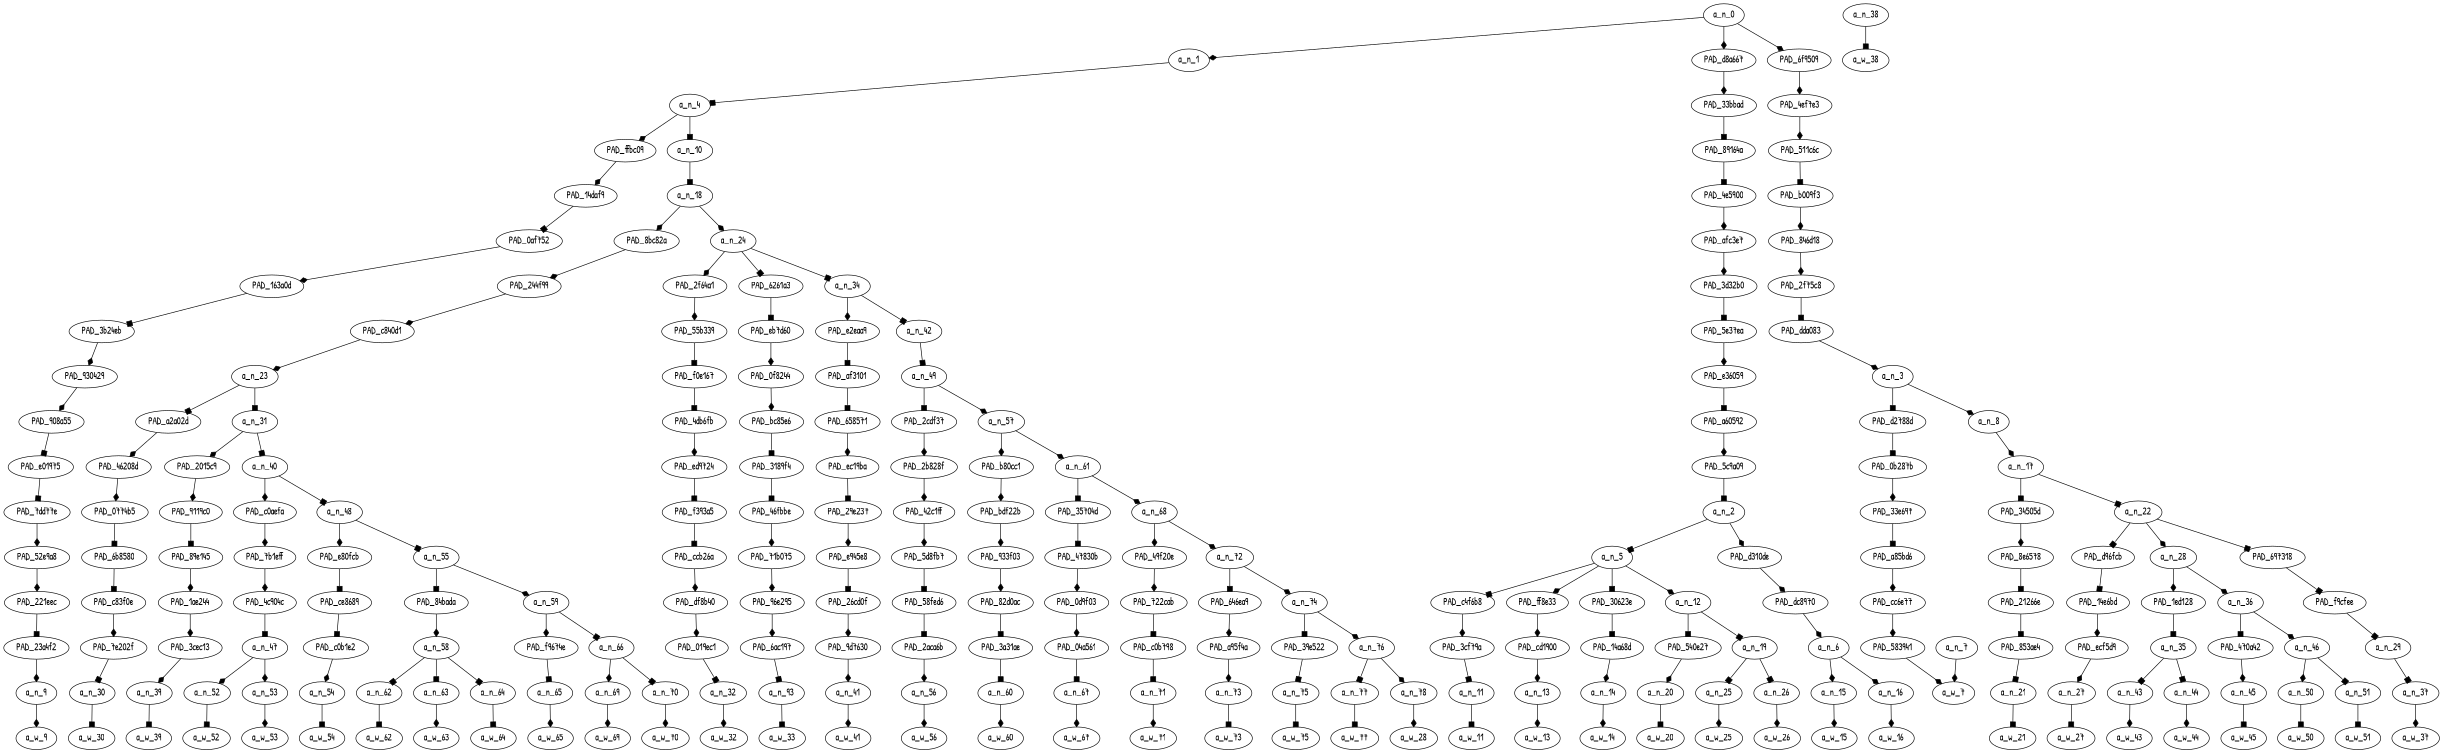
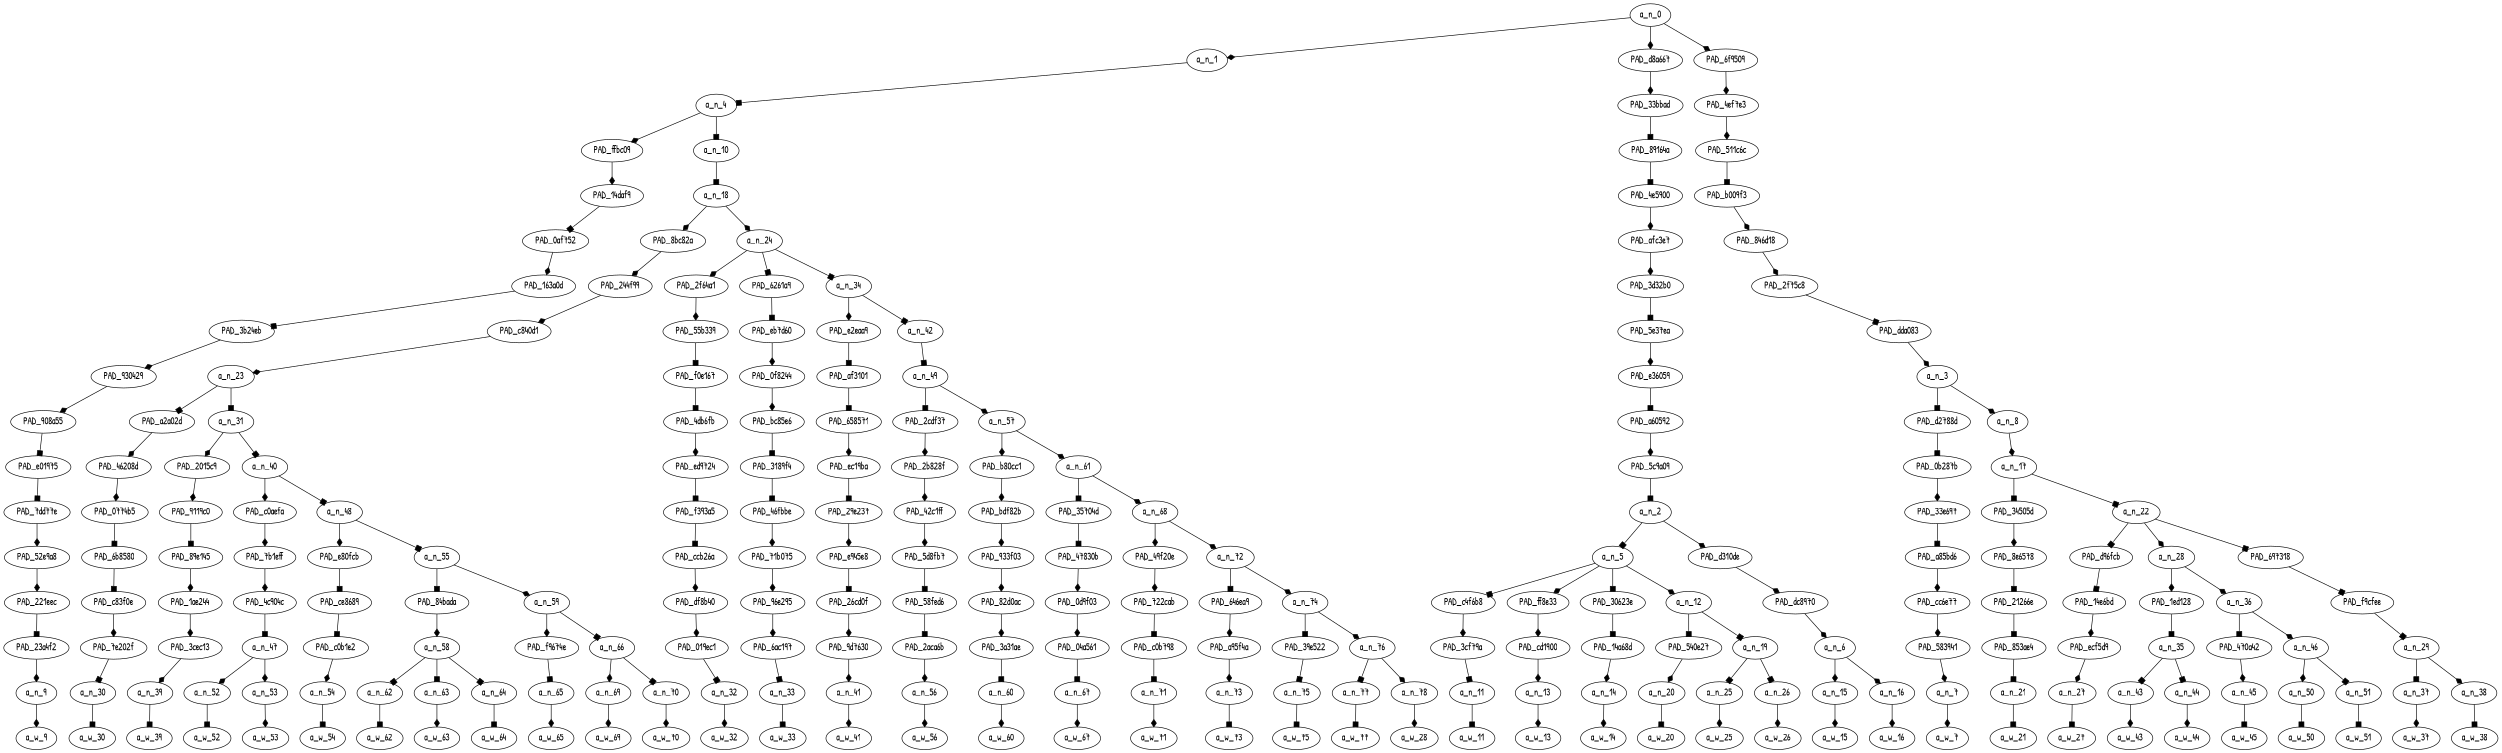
node "PAD_6261a3": label "PAD_6261a3" -> "PAD_6261a9"
node "PAD_bdf22b": label "PAD_bdf22b" -> "PAD_bdf82b"
edge "PAD_82d0ac" -> "PAD_3a31ae": arrowhead box -> diamond
edge "a_n_29" -> "a_n_38": added
edge "PAD_583941" -> "a_w_7": now "PAD_583941" -> "a_n_7"
node "a_n_93": label "a_n_93" -> "a_n_33"
